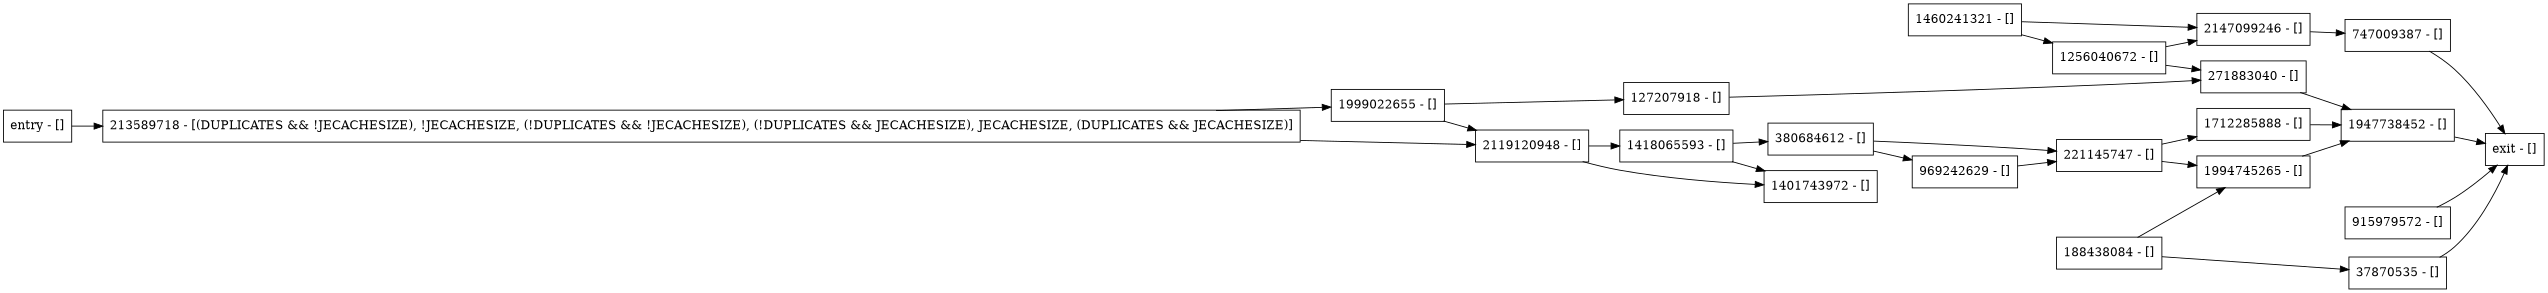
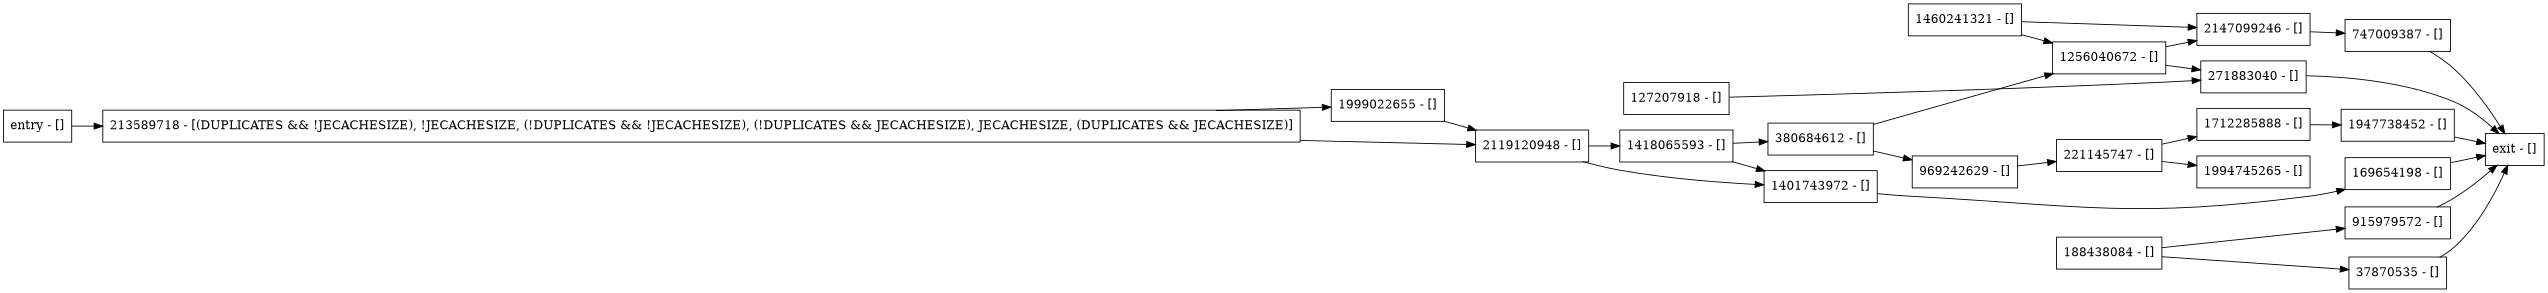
edge "271883040 - []" -> "1947738452 - []": now "271883040 - []" -> "exit - []"
edge "1999022655 - []" -> "127207918 - []": removed
edge "380684612 - []" -> "221145747 - []": now "380684612 - []" -> "1256040672 - []"
edge "1994745265 - []" -> "1947738452 - []": removed
node "169654198 - []": added
edge "188438084 - []" -> "1994745265 - []": now "188438084 - []" -> "915979572 - []"
